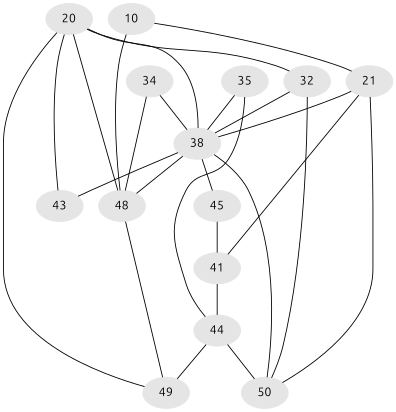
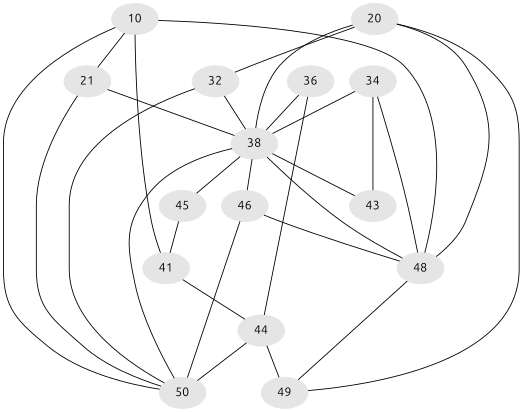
node "35": label "35" -> "36"
edge "20" -- "43": now "34" -- "43"
edge "21" -- "41": now "10" -- "41"
node "46": added
edge "10" -- "50": added
